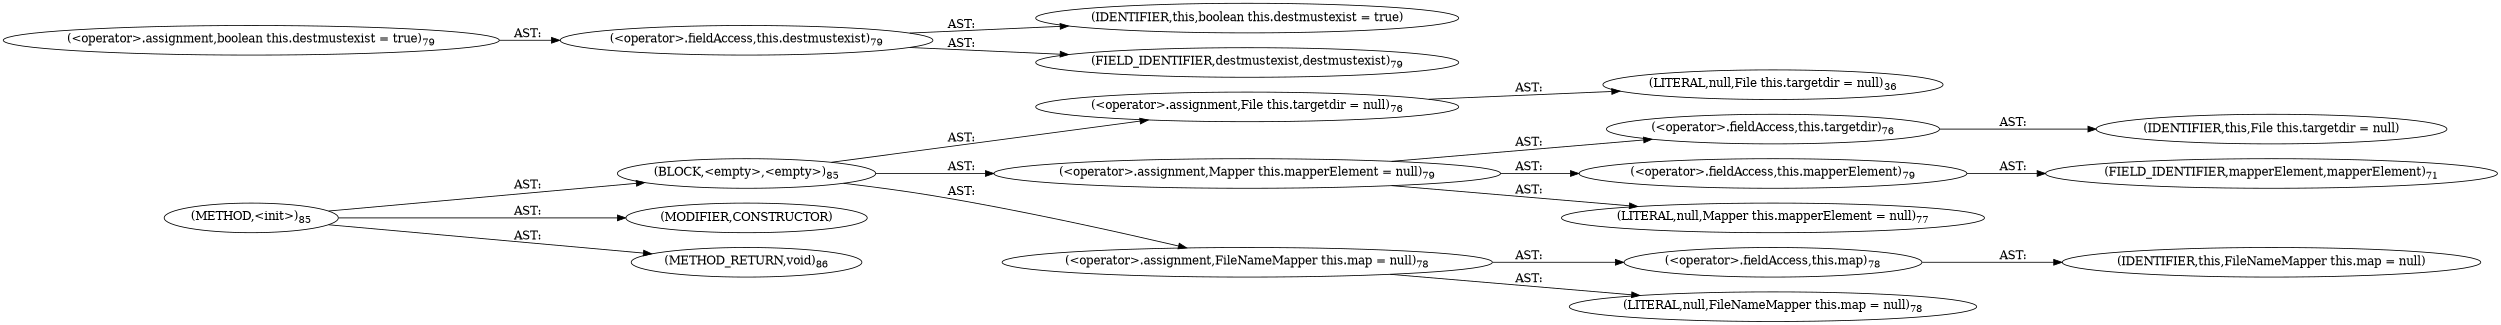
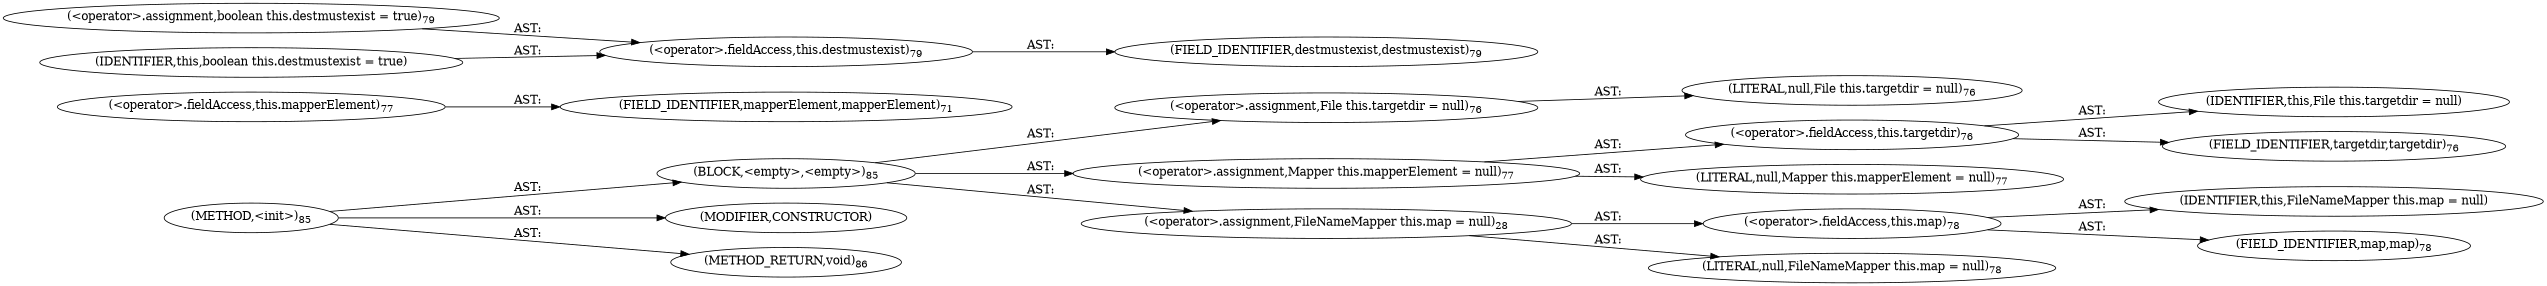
edge "(<operator>.fieldAccess,this.destmustexist)" -> "(IDENTIFIER,this,boolean this.destmustexist = true)": reversed
node "(LITERAL,null,File this.targetdir = null)": text "36" -> "76"
node "(FIELD_IDENTIFIER,targetdir,targetdir)": added
node "(<operator>.assignment,Mapper this.mapperElement = null)": text "79" -> "77"
node "(<operator>.fieldAccess,this.mapperElement)": text "79" -> "77"
edge "(<operator>.assignment,Mapper this.mapperElement = null)" -> "(<operator>.fieldAccess,this.mapperElement)": removed, label "AST:"
node "(FIELD_IDENTIFIER,map,map)": added
node "(<operator>.assignment,FileNameMapper this.map = null)": text "78" -> "28"
